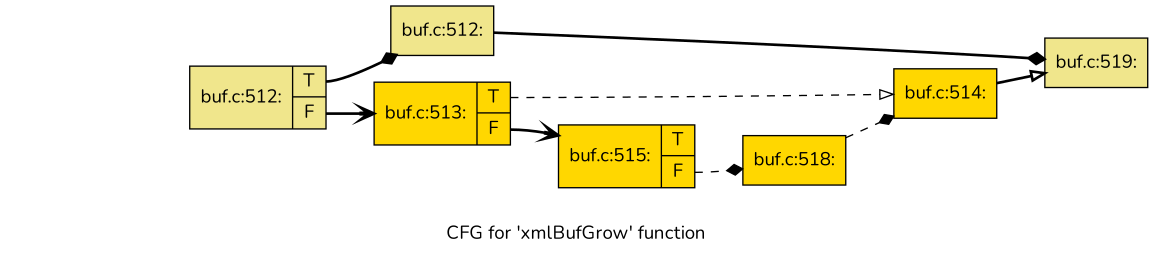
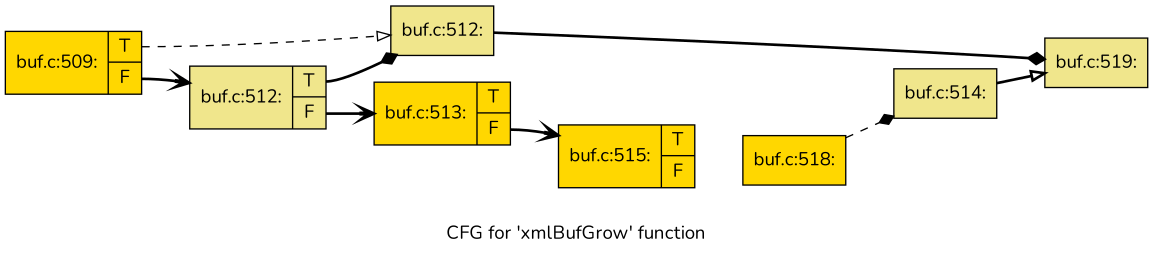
node "buf.c:509:": added
node "buf.c:514:": fillcolor gold -> khaki
edge "buf.c:513:" -> "buf.c:514:": removed
edge "buf.c:515:" -> "buf.c:518:": removed
